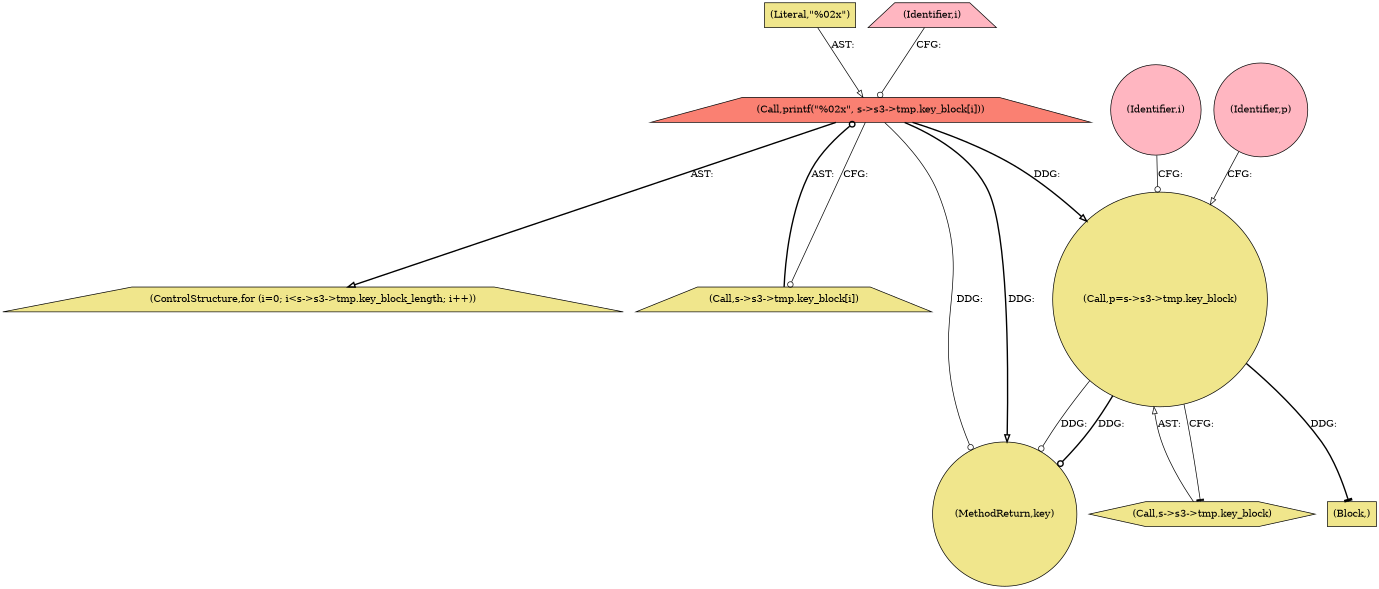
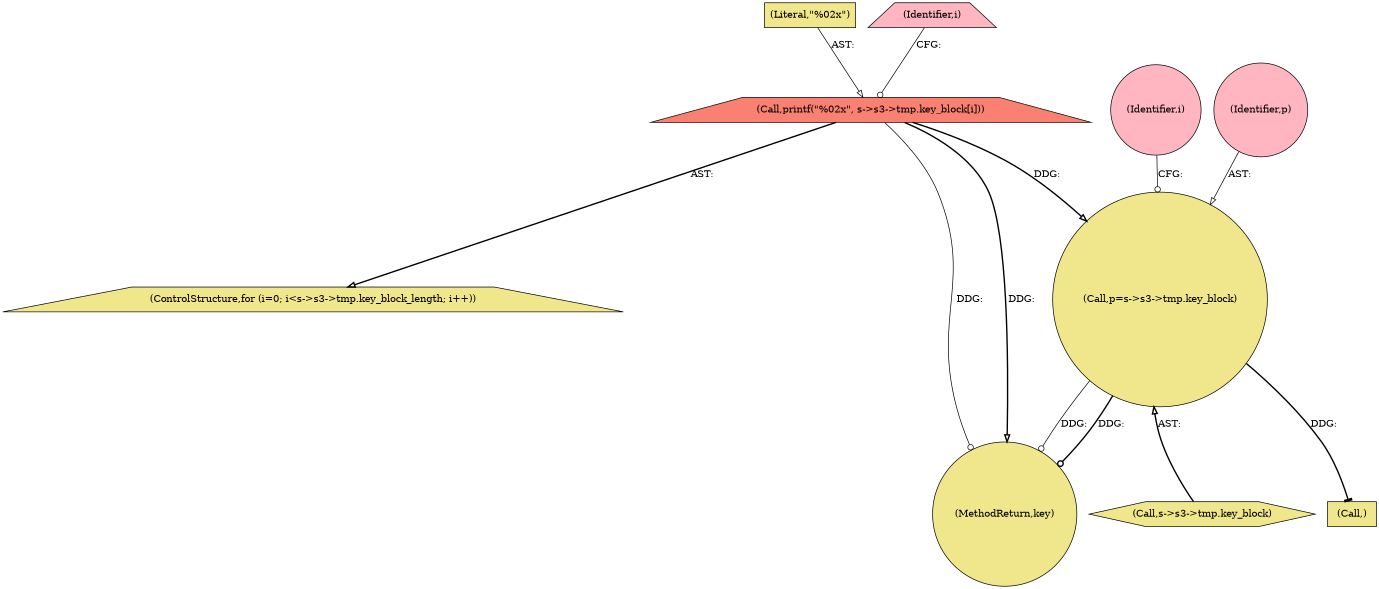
edge "(Identifier,p)" -> "(Call,p=s->s3->tmp.key_block)": label "CFG: " -> "AST: "
node "(Call,s->s3->tmp.key_block[i])": removed
edge "(Call,p=s->s3->tmp.key_block)" -> "(Call,s->s3->tmp.key_block)": removed, label "CFG:"
edge "(Call,s->s3->tmp.key_block)" -> "(Call,p=s->s3->tmp.key_block)": style solid -> bold
node "(Block,)": label "(Block,)" -> "(Call,)"
